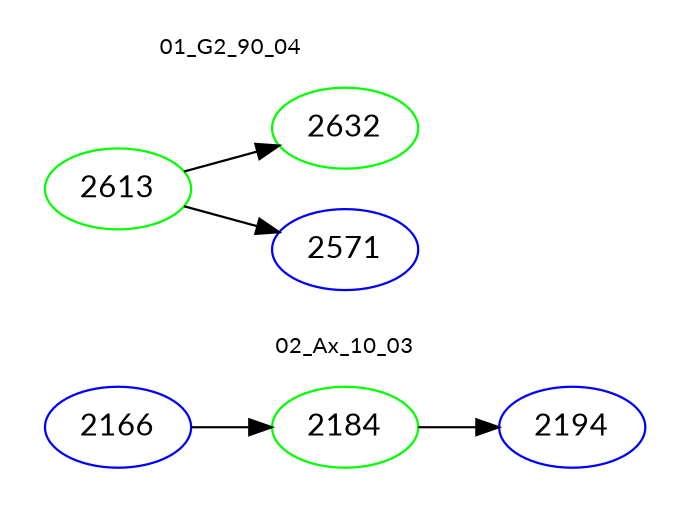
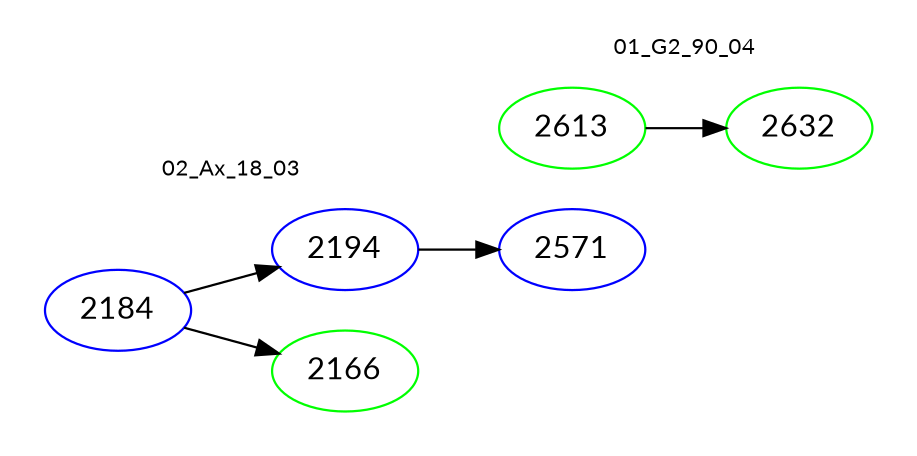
edge "2613" -> "2571": now "2194" -> "2571"
cluster "02_Ax_10_03": label "02_Ax_10_03" -> "02_Ax_18_03"
node "2166": color blue -> green
edge "2166" -> "2184": reversed
node "2184": color green -> blue
